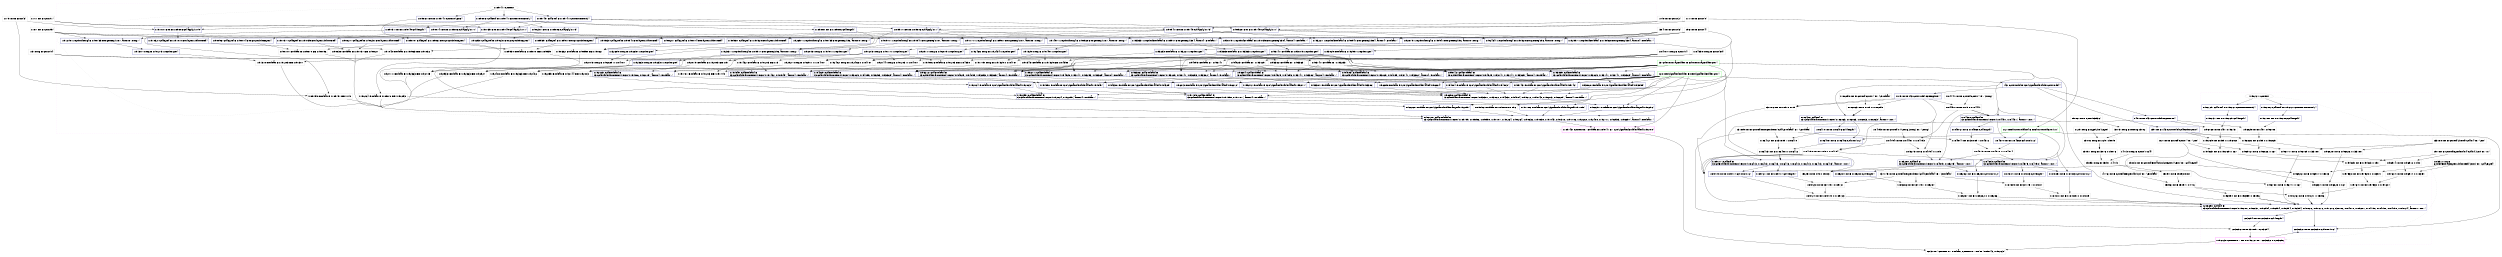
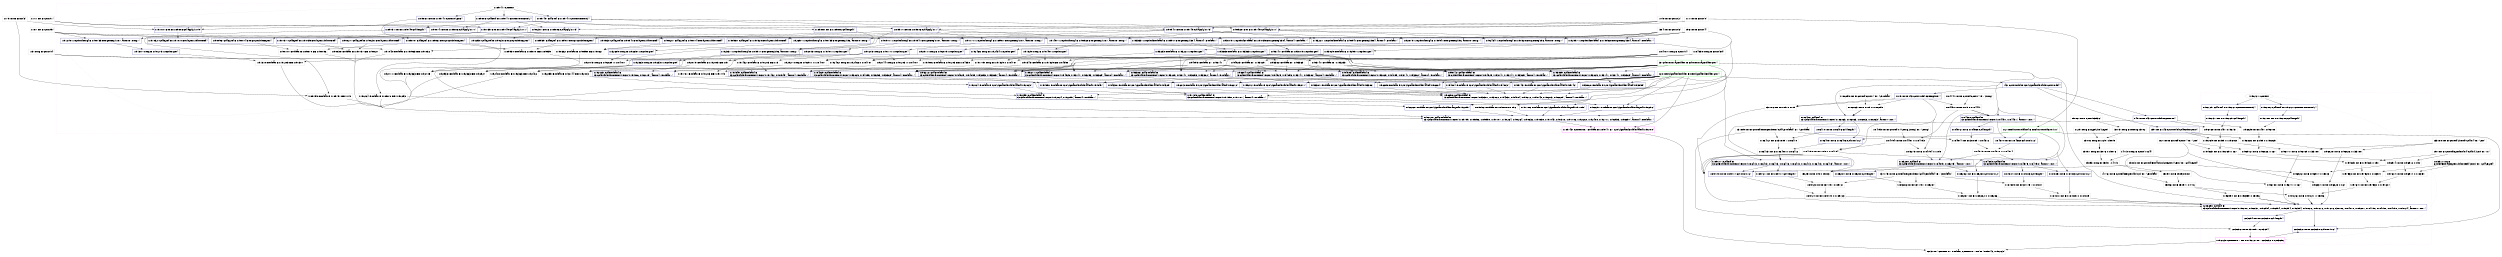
edge "s175: Int = Const(2)" -> "s190231: Box = s189806.Col.apply(s175)": added
edge "s191203: Long = s191171.WOption.get()" -> "s191906: Boolean = s191203 == s184558": removed
